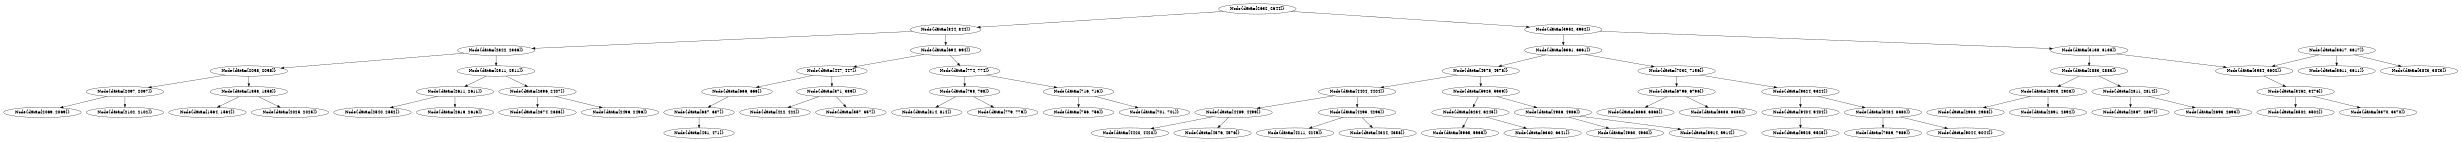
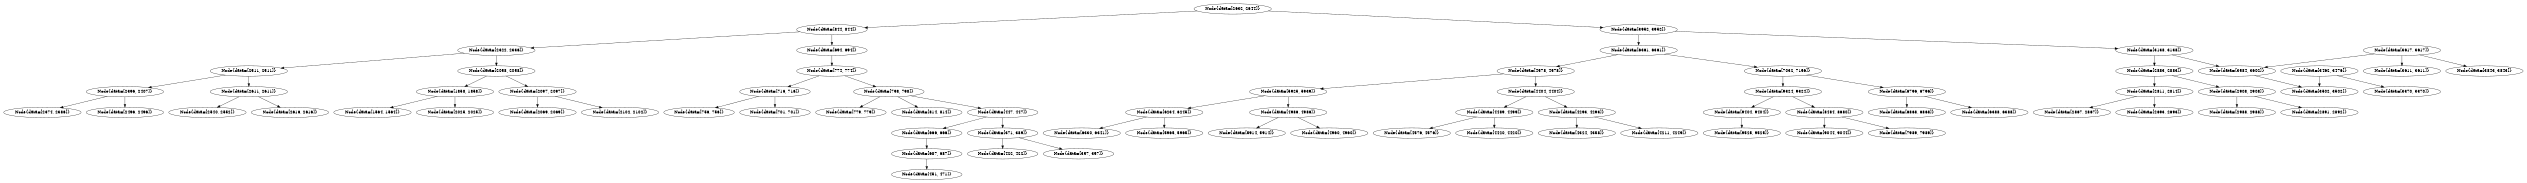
edge "Node{data=[694, 694]}" -> "Node{data=[447, 447]}": now "Node{data=[798, 798]}" -> "Node{data=[447, 447]}"
edge "Node{data=[3584, 3602]}" -> "Node{data=[3462, 3476]}": now "Node{data=[3584, 3602]}" -> "Node{data=[3502, 3502]}"
